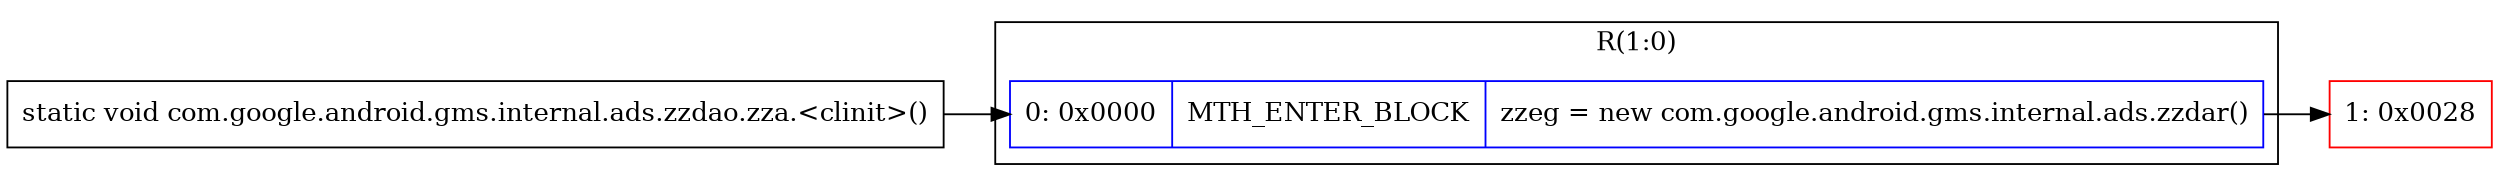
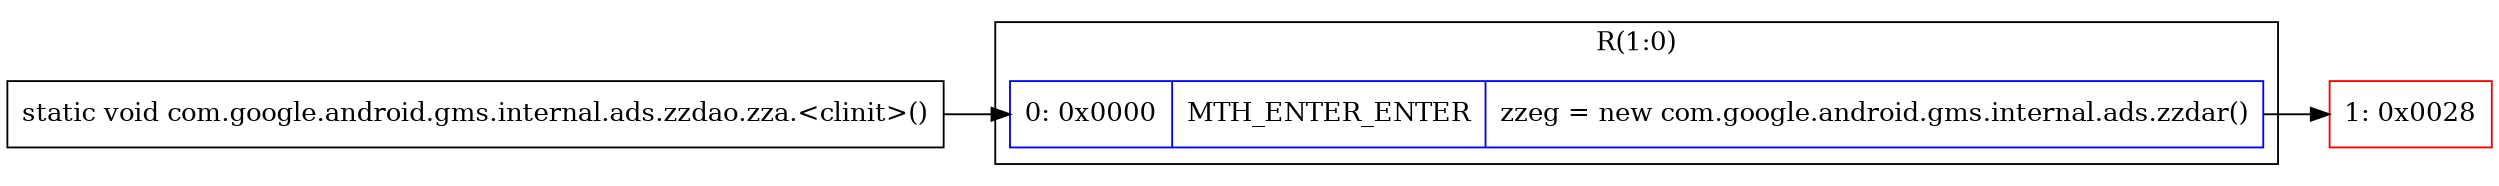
node "0: 0x0000": text "MTH_ENTER_BLOCK" -> "MTH_ENTER_ENTER"
